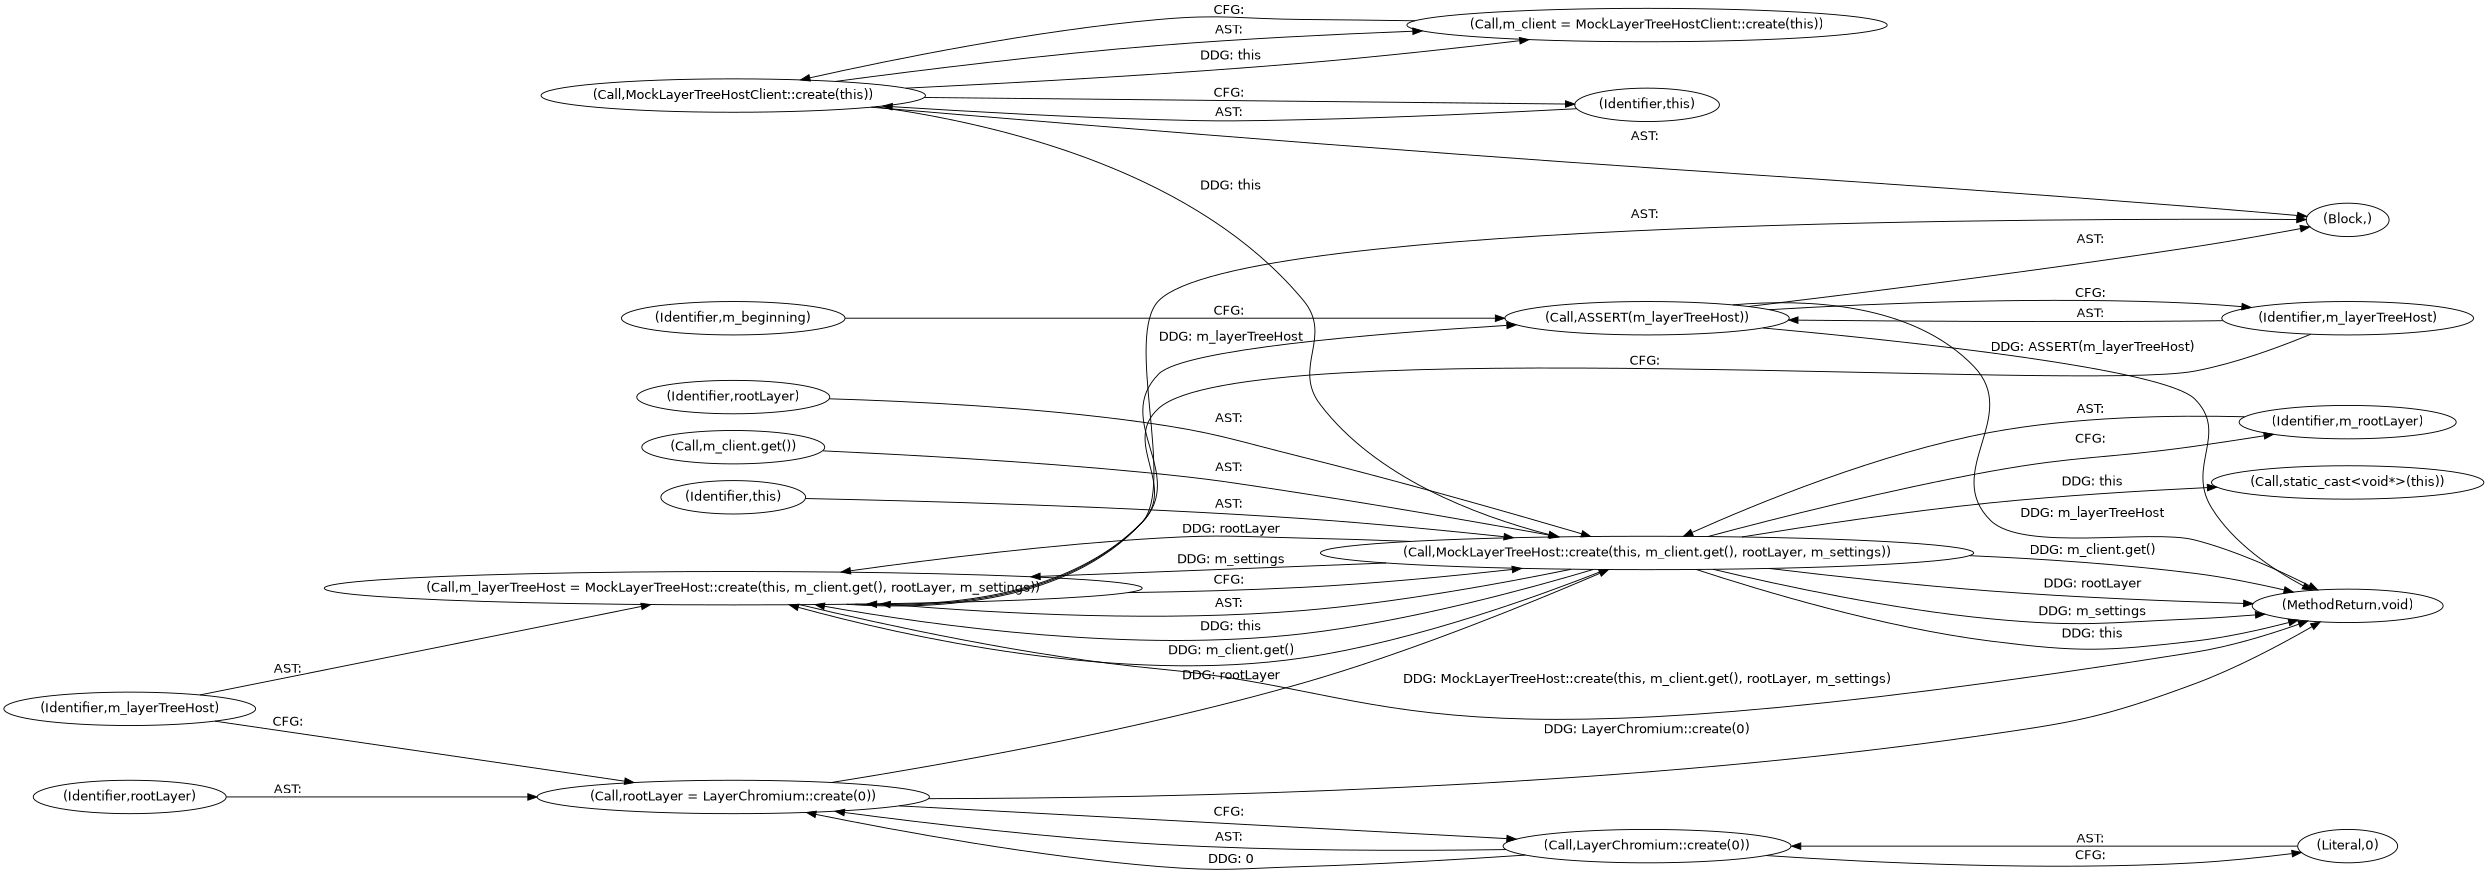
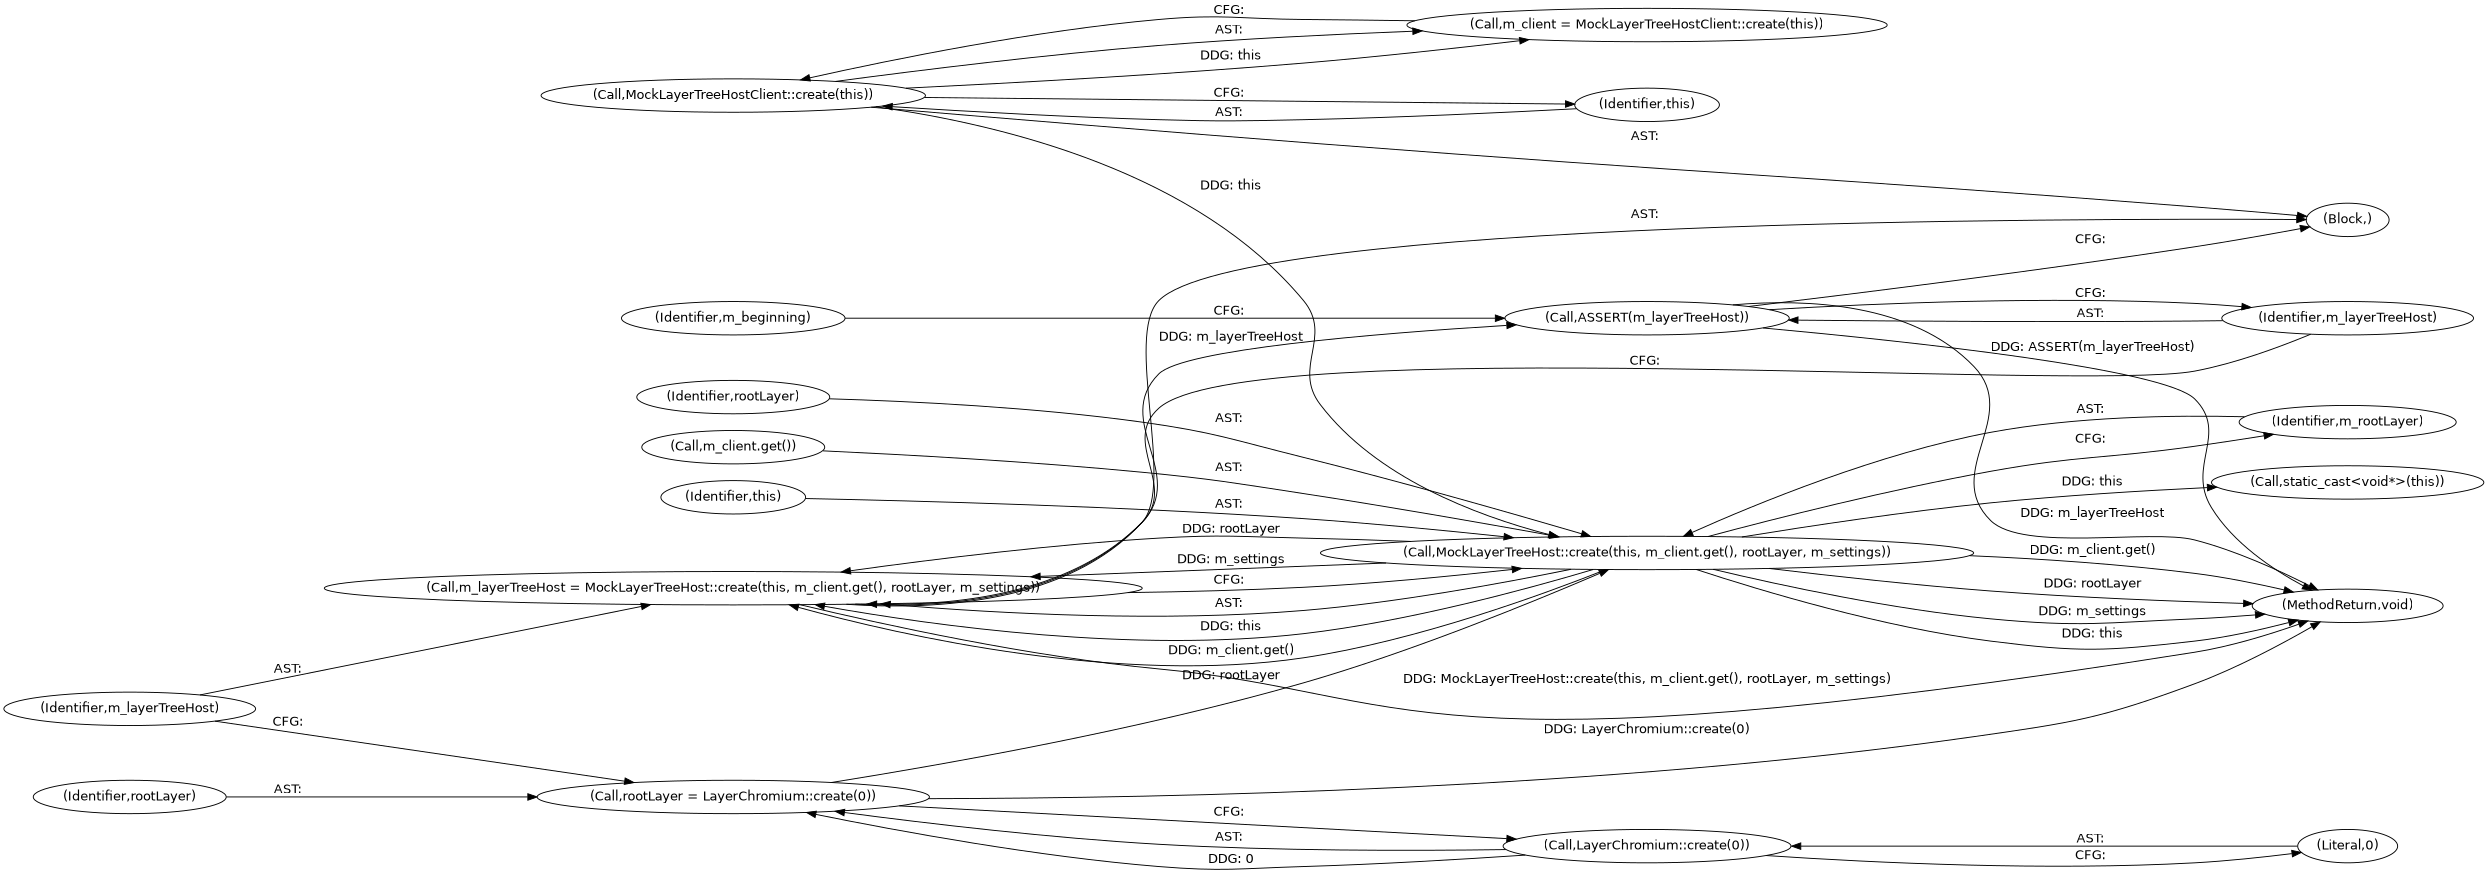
edge "(Call,ASSERT(m_layerTreeHost))" -> "(Block,)": label "AST: " -> "CFG: "
